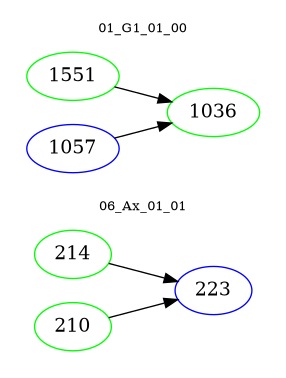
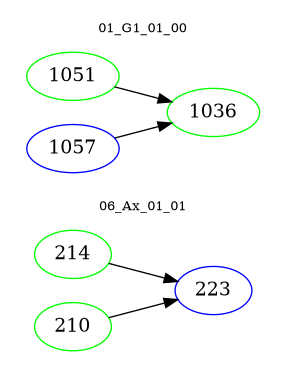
node "1551": label "1551" -> "1051"
